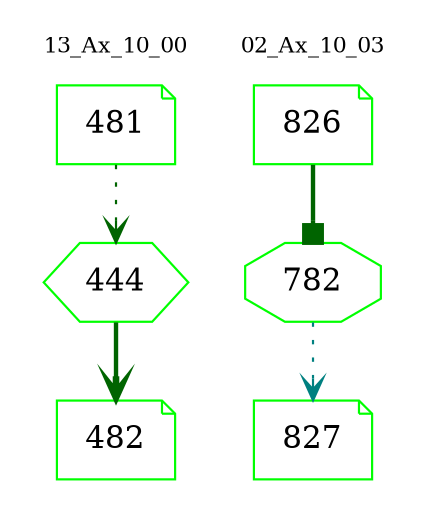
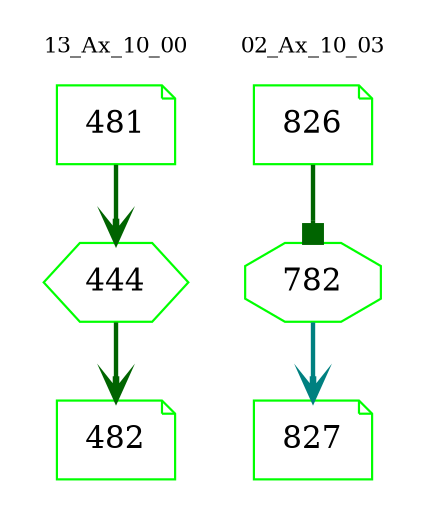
edge "481" -> "444": style dotted -> bold
edge "782" -> "827": style dotted -> bold
